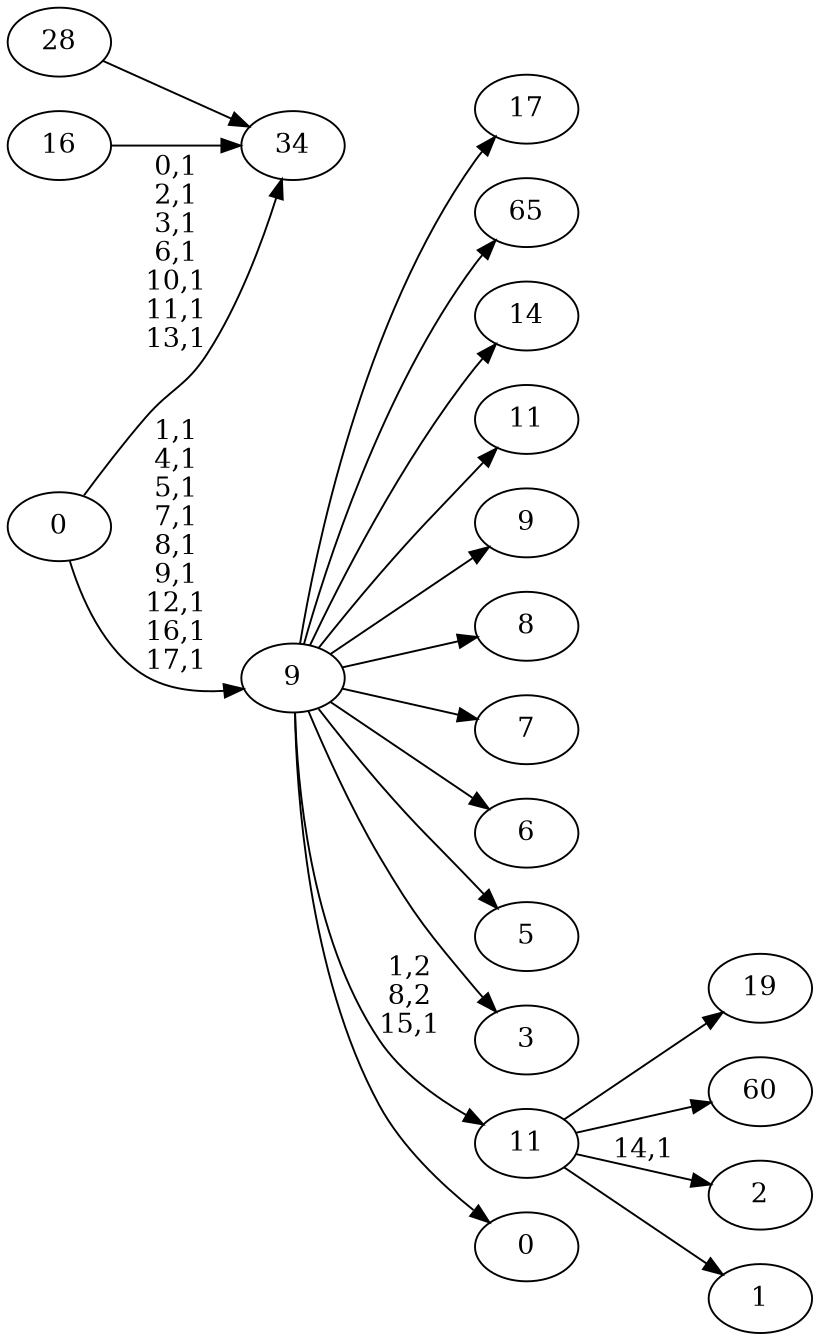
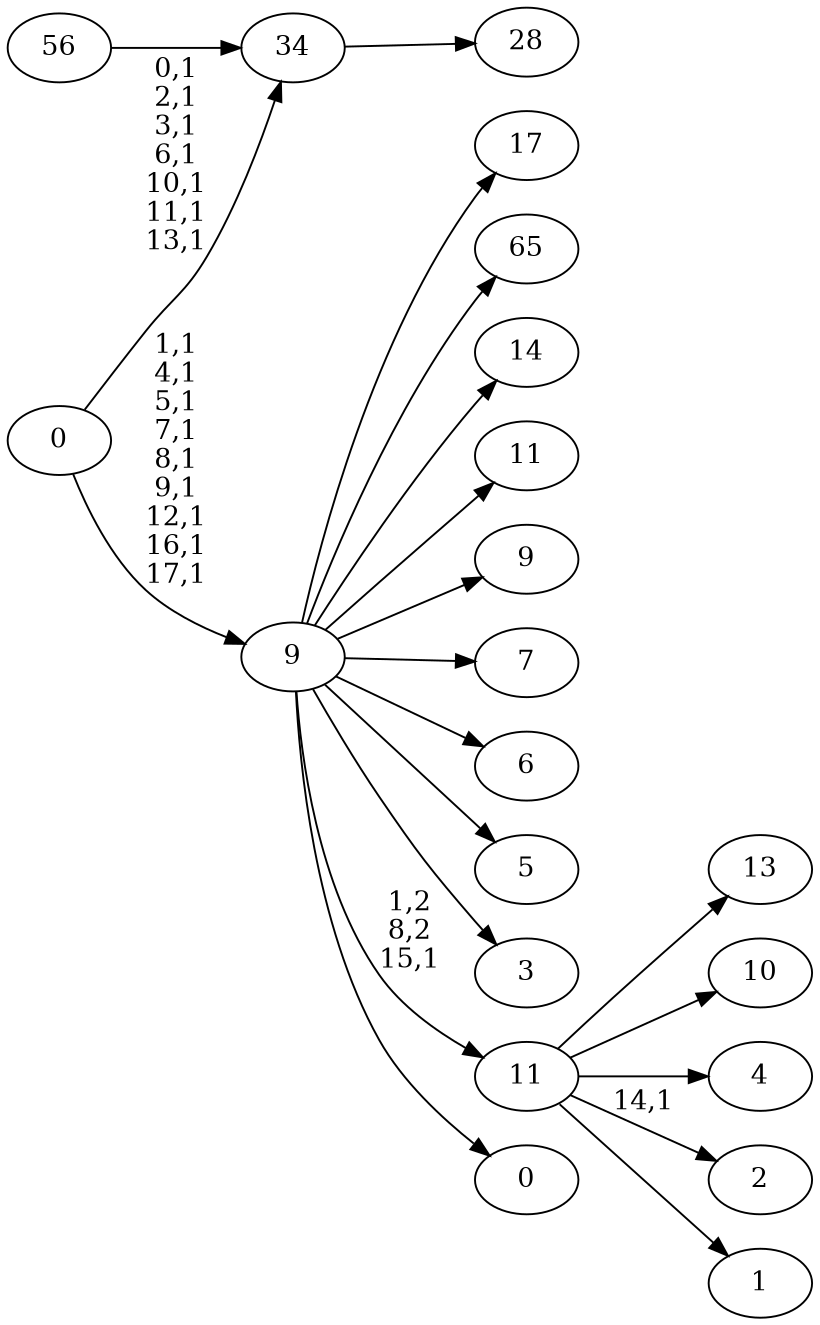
edge "28" -> "34": reversed
node "16": label "16" -> "56"
node "8": removed
node "19": label "19" -> "13"
node "4": added
node "60": label "60" -> "10"
